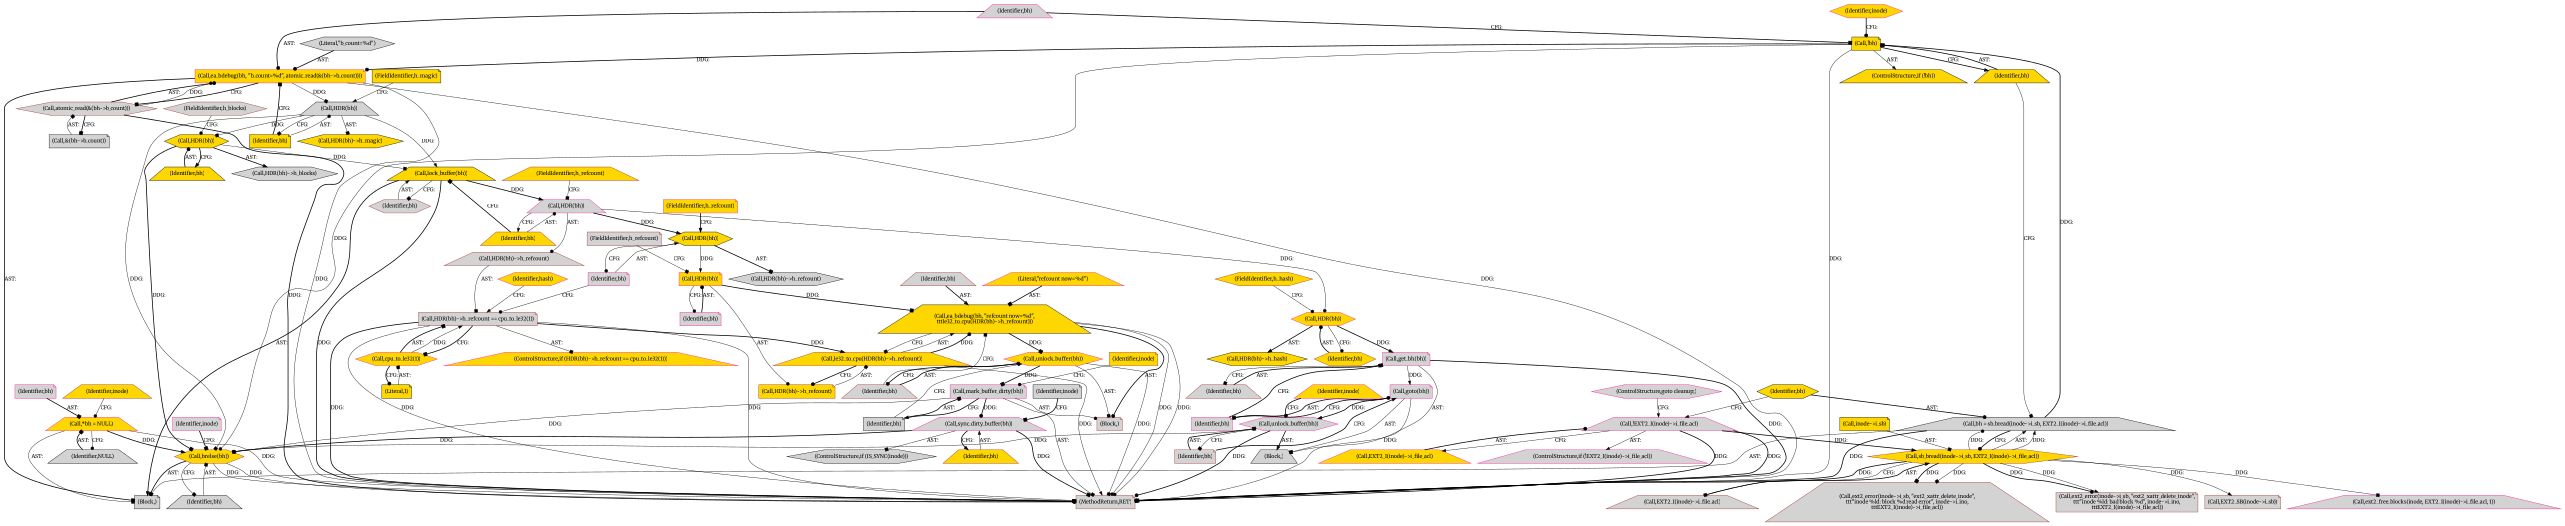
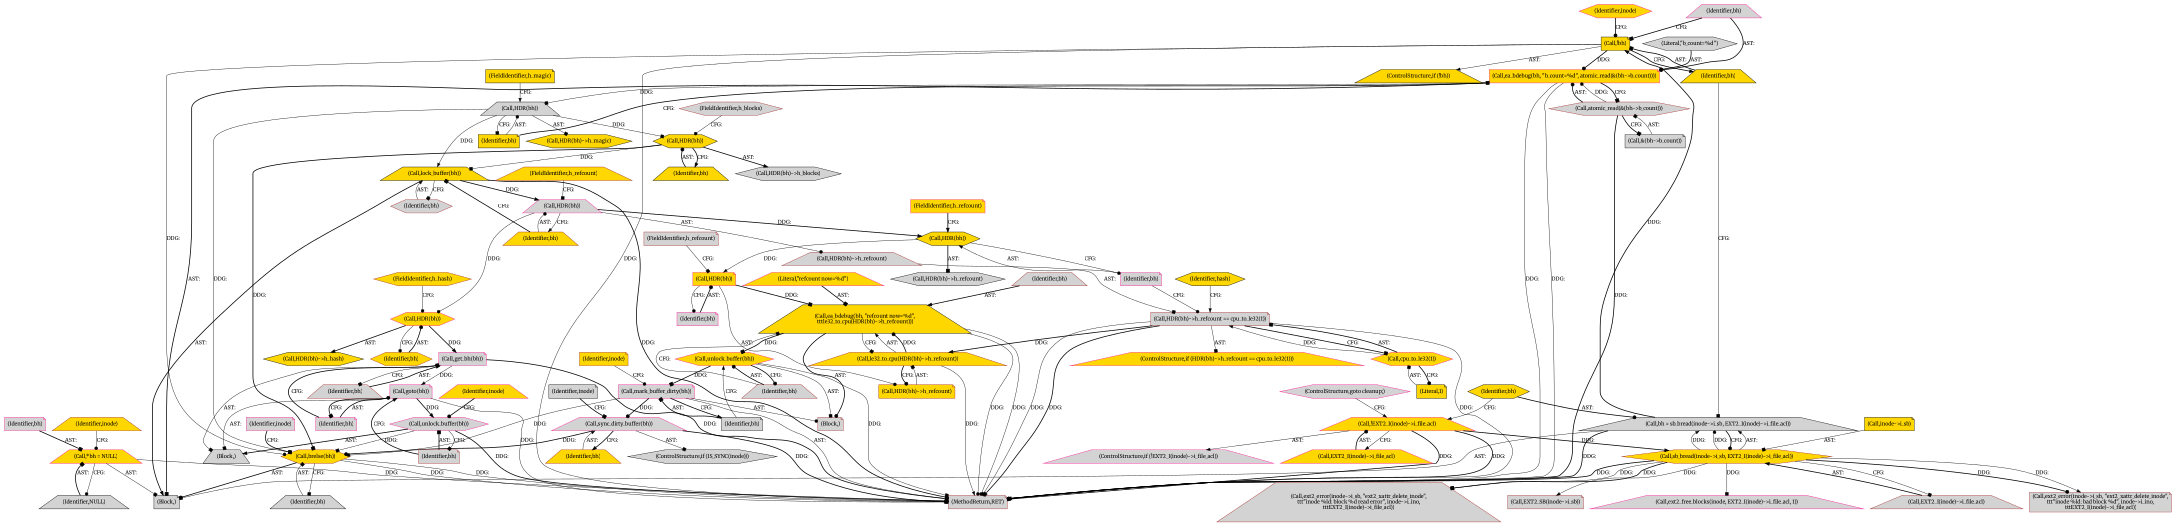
node "(Identifier,hash)": color deeppink -> black
node "(Call,!EXT2_I(inode)->i_file_acl)": fillcolor lightgrey -> gold
edge "(Call,*bh = NULL)" -> "(Call,brelse(bh))": removed, label "DDG:"
